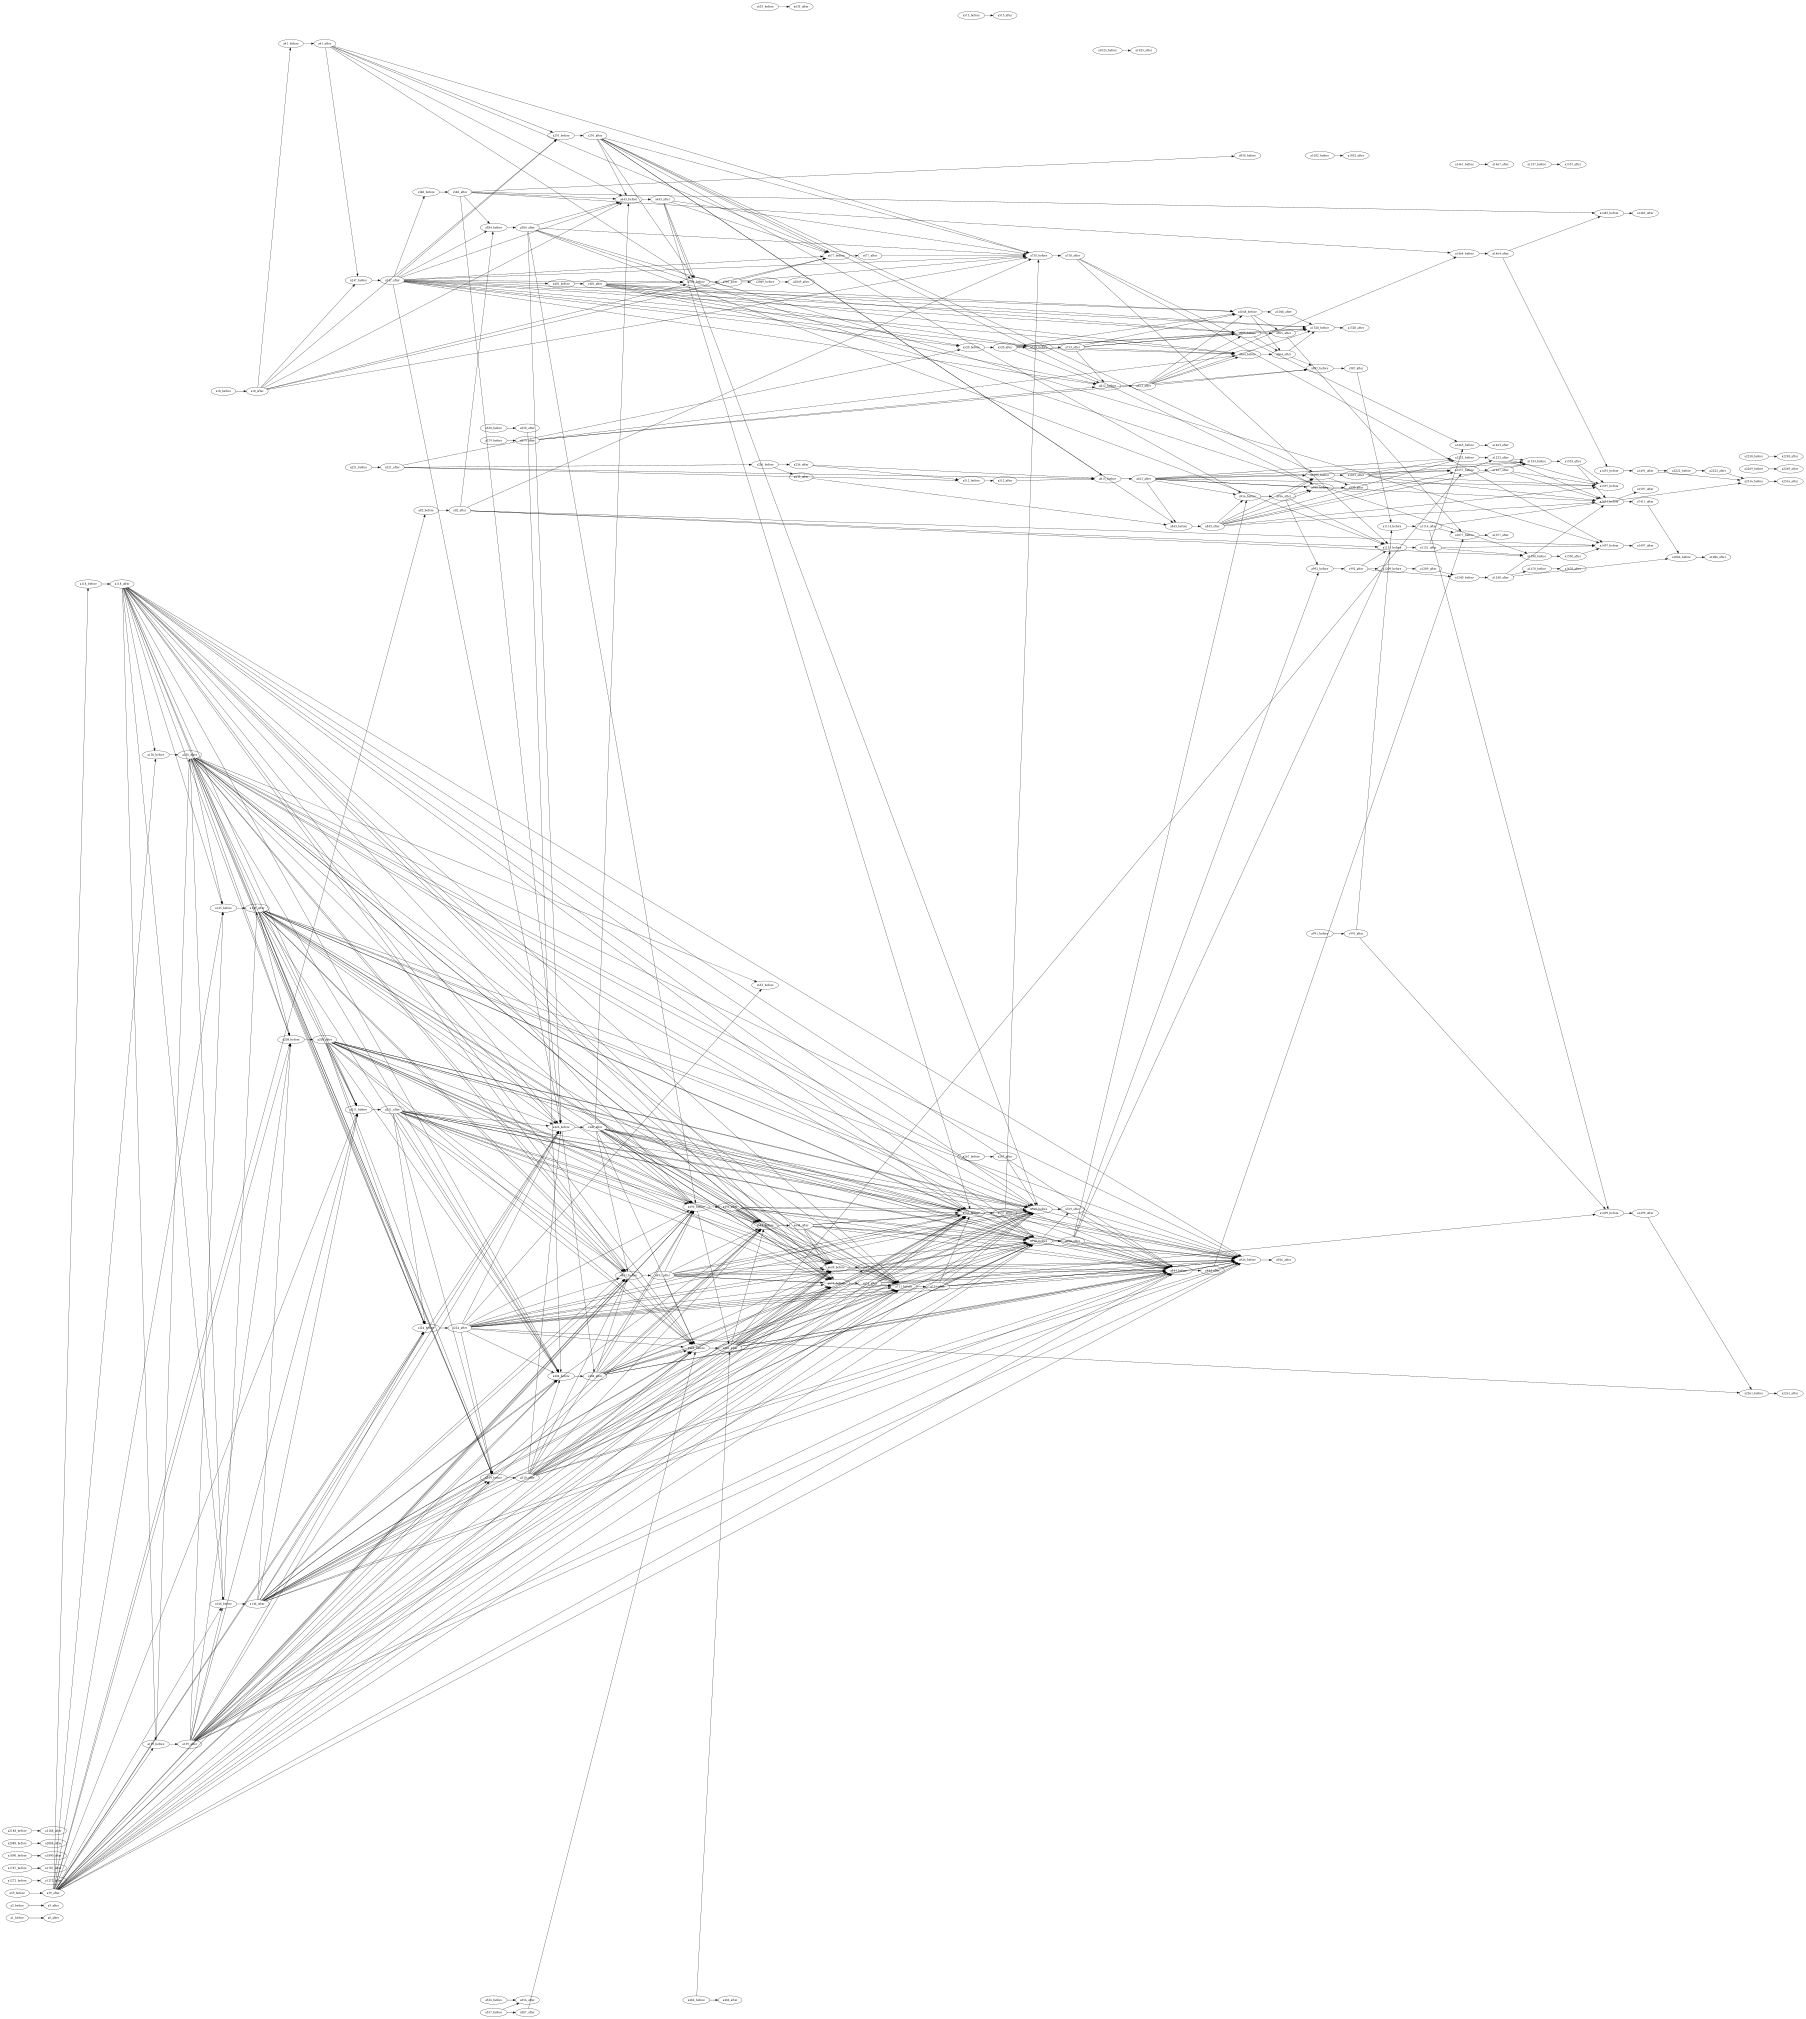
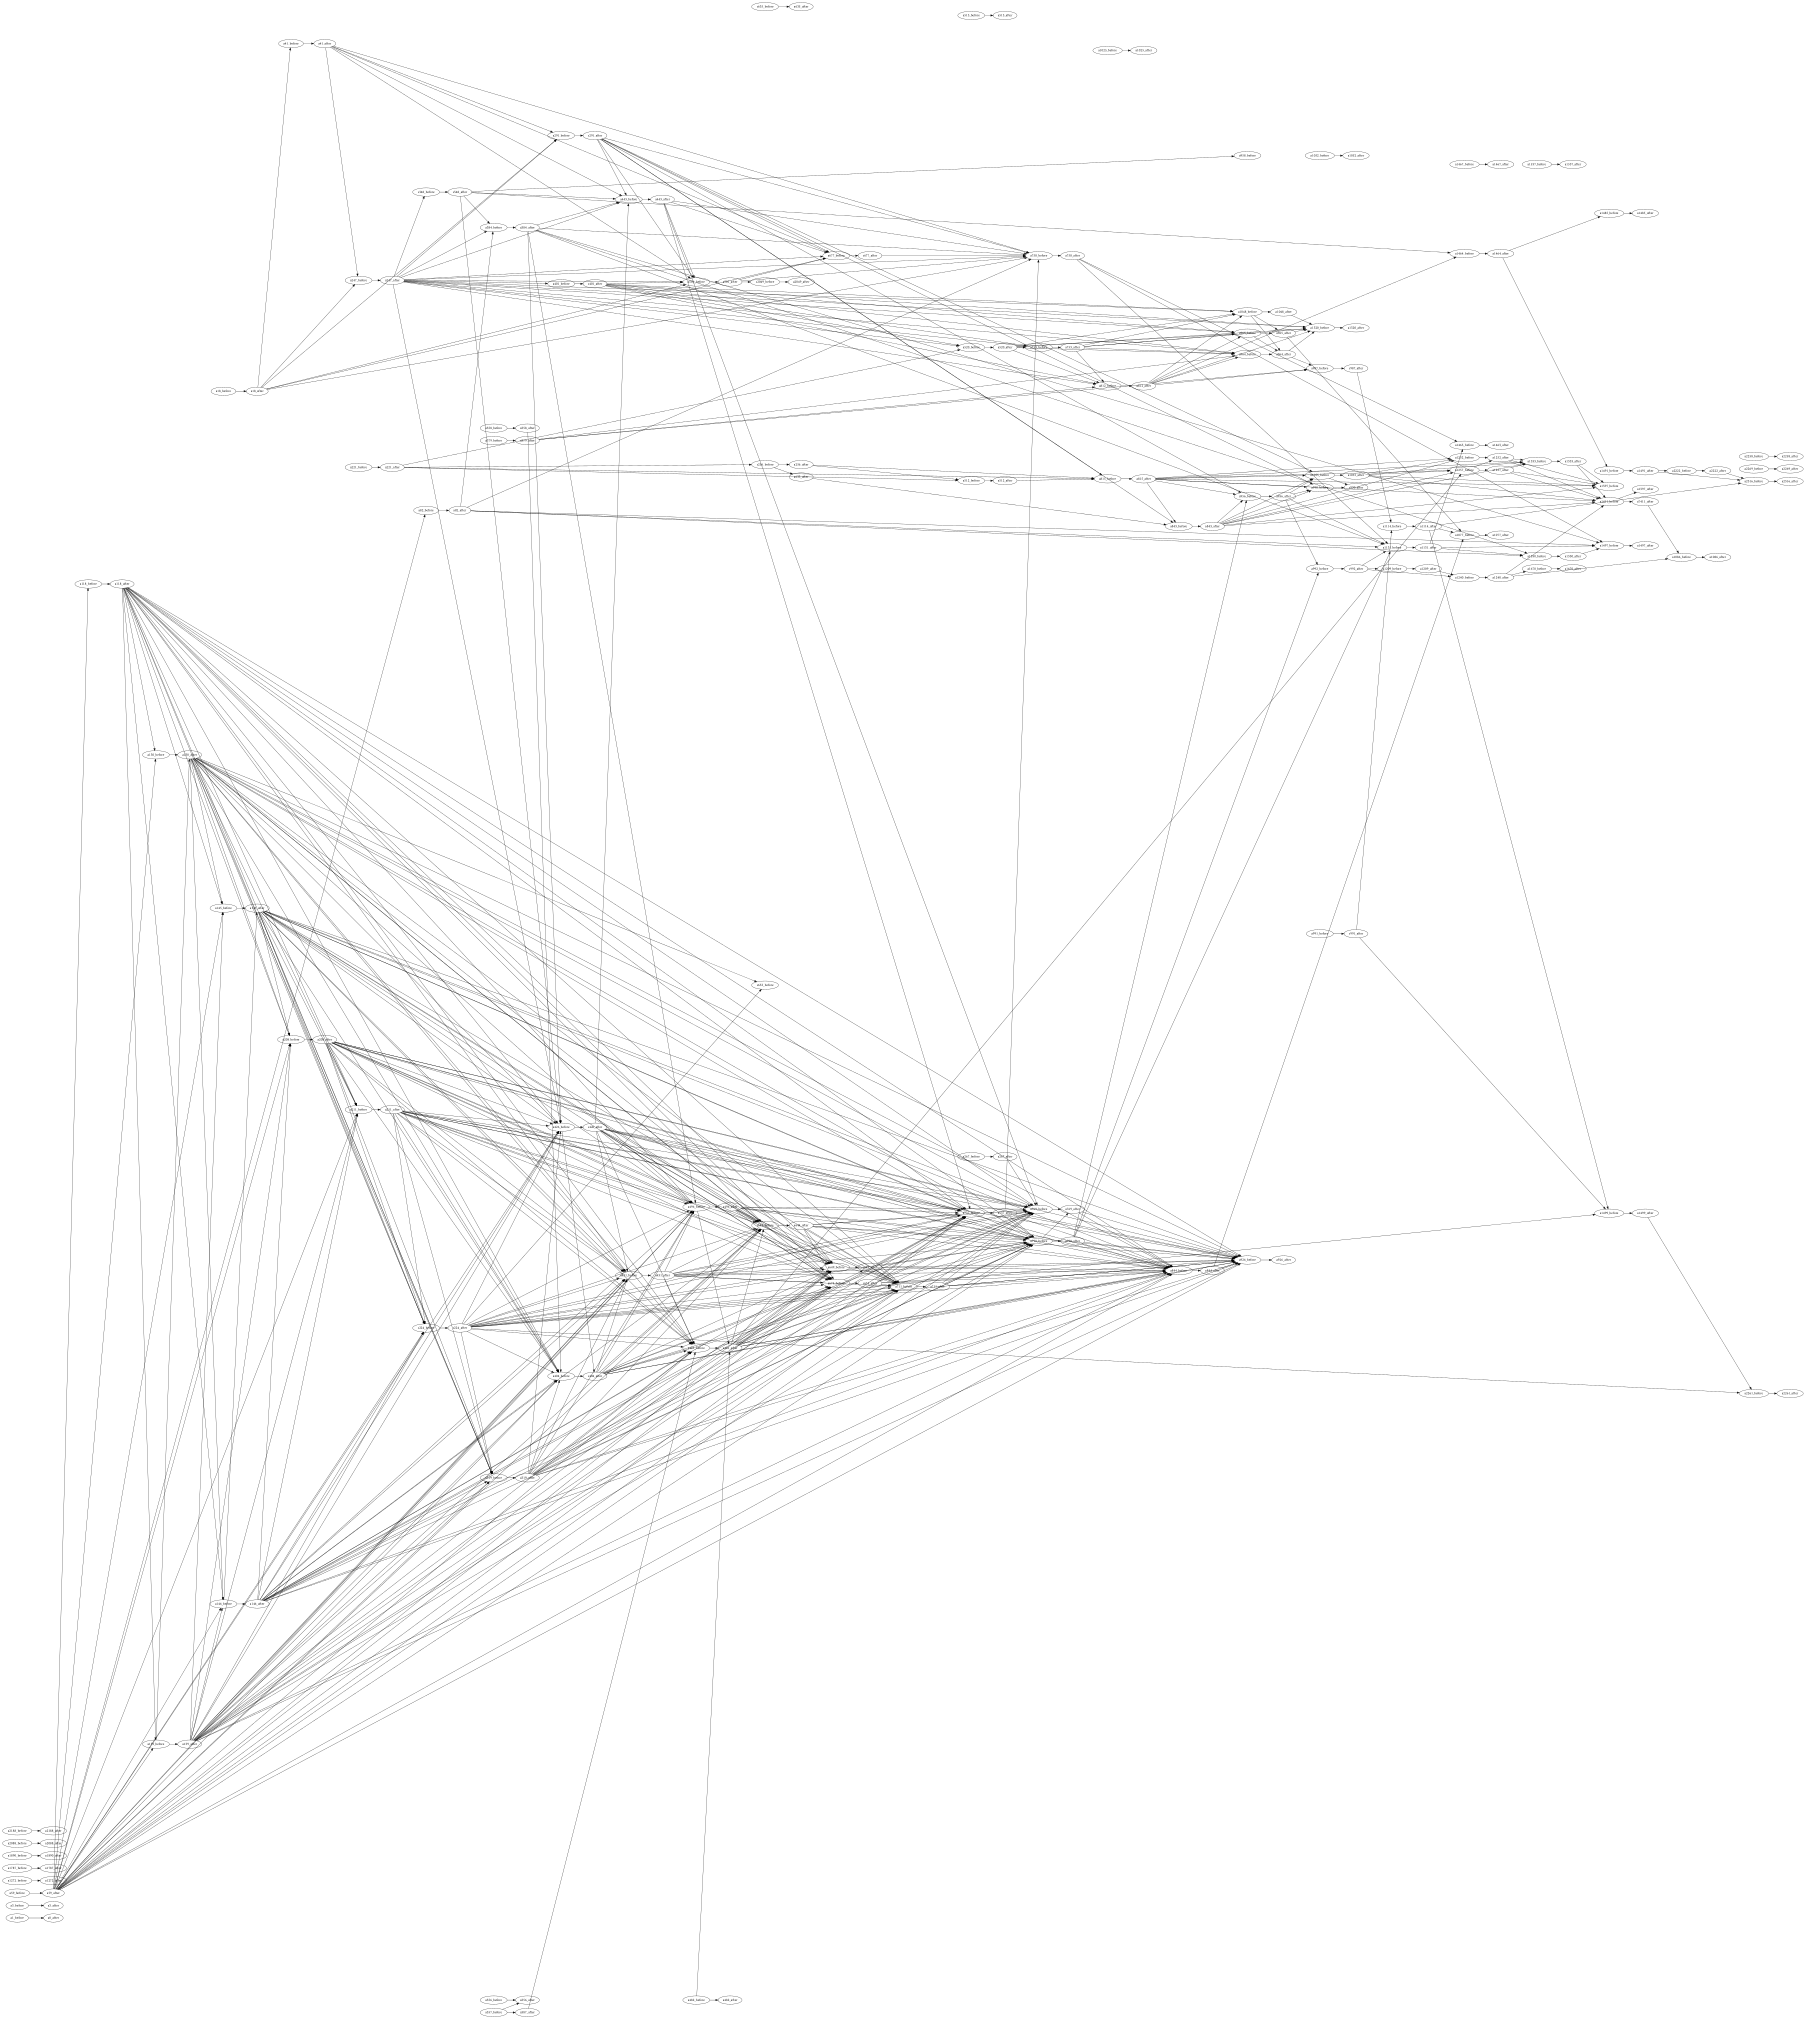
edge "a348_after" -> "a1485_before": removed
edge "a18_after" -> "a443_before": removed
edge "a711_after" -> "a737_before": removed
edge "a224_after" -> "a644_before": added
